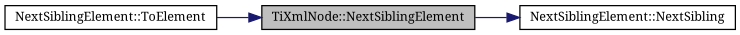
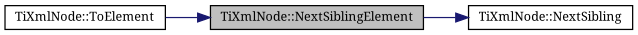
node "NextSiblingElement::ToElement": label "NextSiblingElement::ToElement" -> "TiXmlNode::ToElement"
node "NextSiblingElement::NextSibling": label "NextSiblingElement::NextSibling" -> "TiXmlNode::NextSibling"
